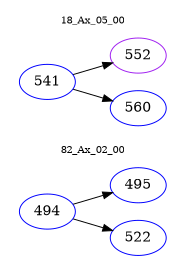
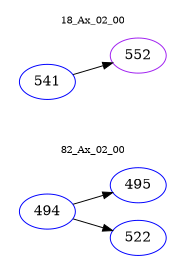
cluster "18_Ax_05_00": label "18_Ax_05_00" -> "18_Ax_02_00"
node "560": removed
